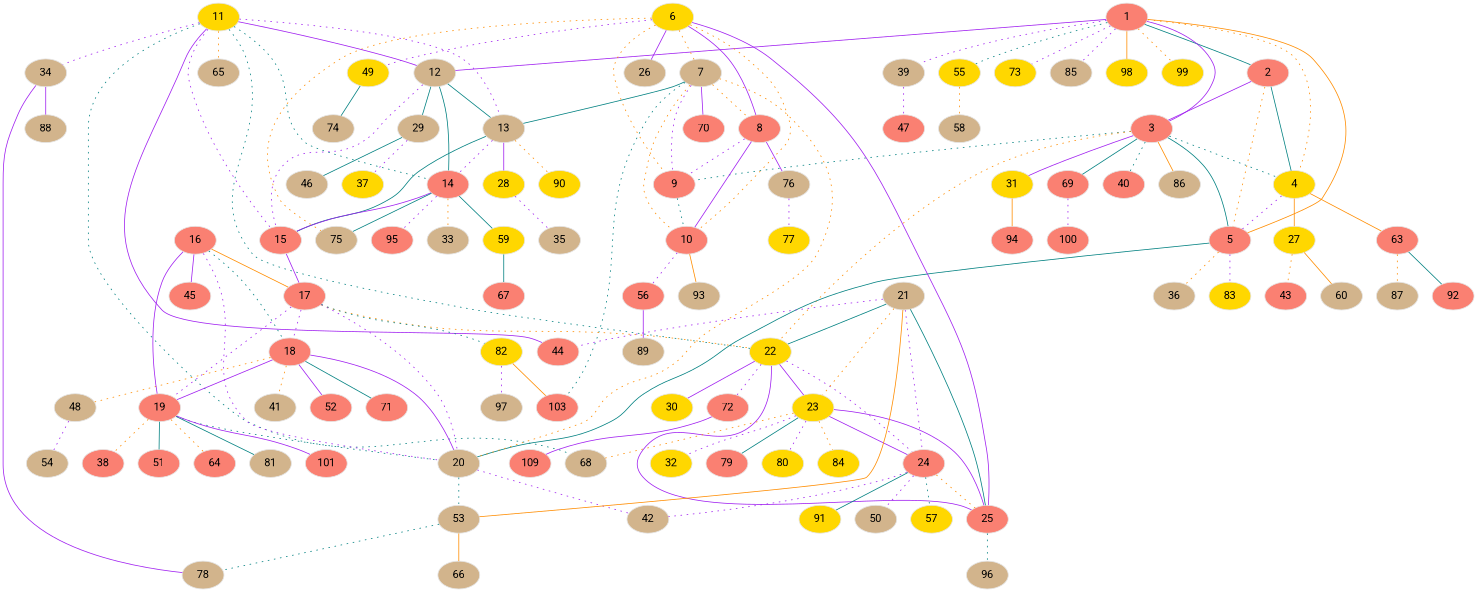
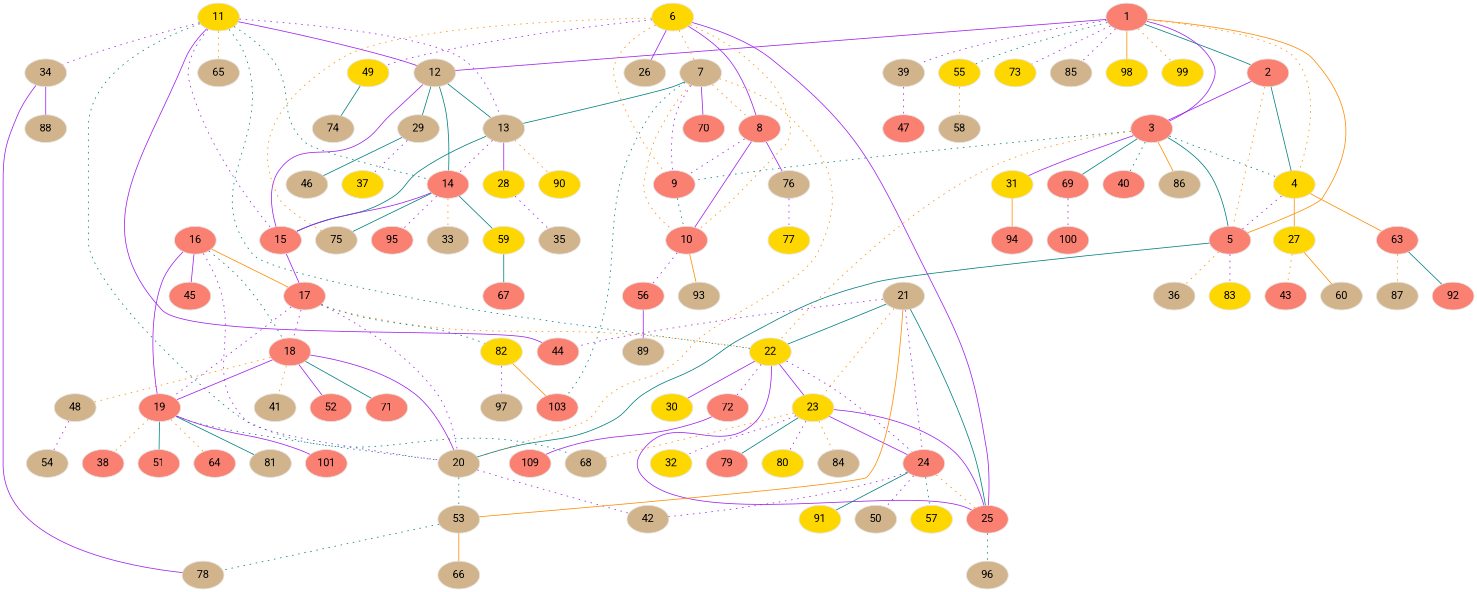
edge "12" -- "15": style dotted -> solid
node "84": fillcolor gold -> tan
